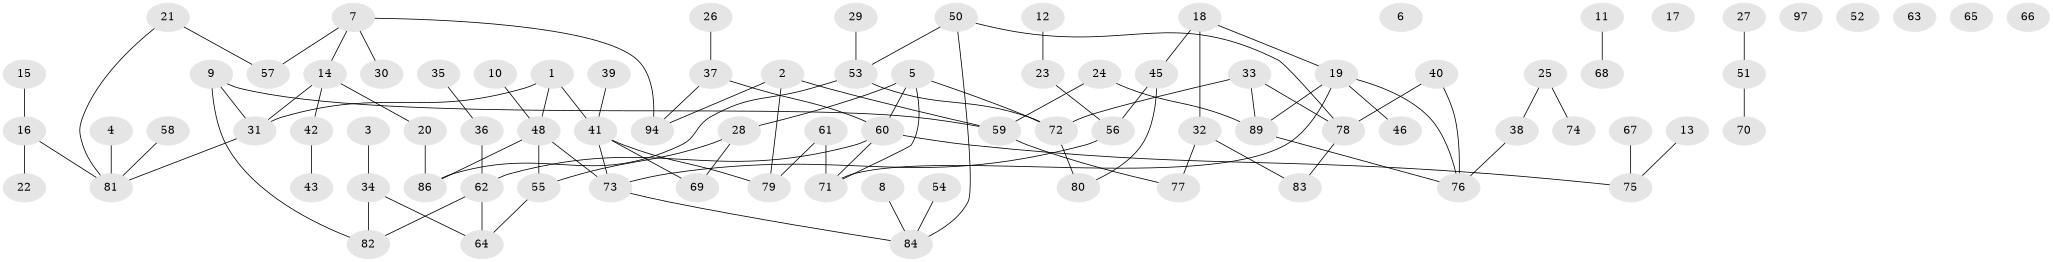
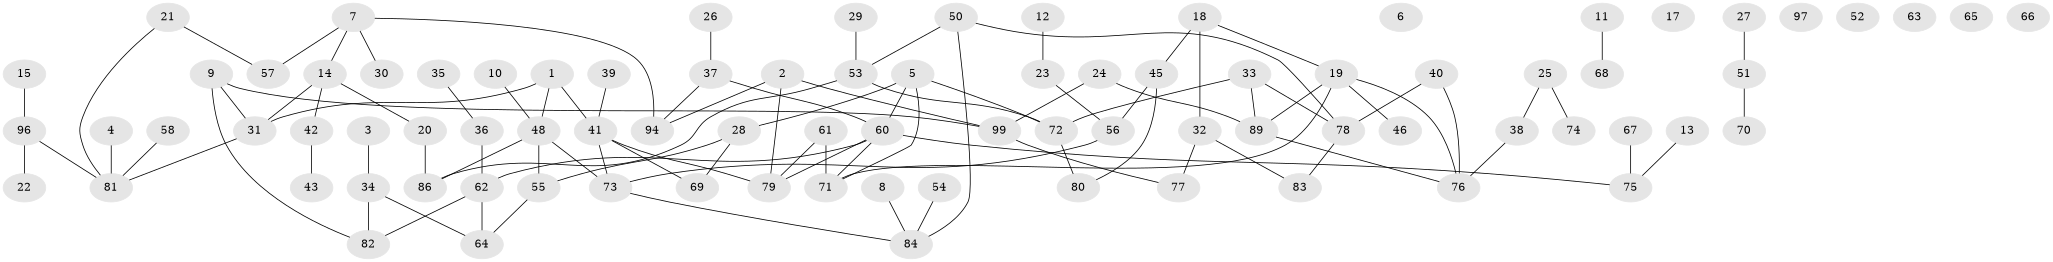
node "16": label "16" -> "96"
node "59": label "59" -> "99"
edge "60" -- "79": added
